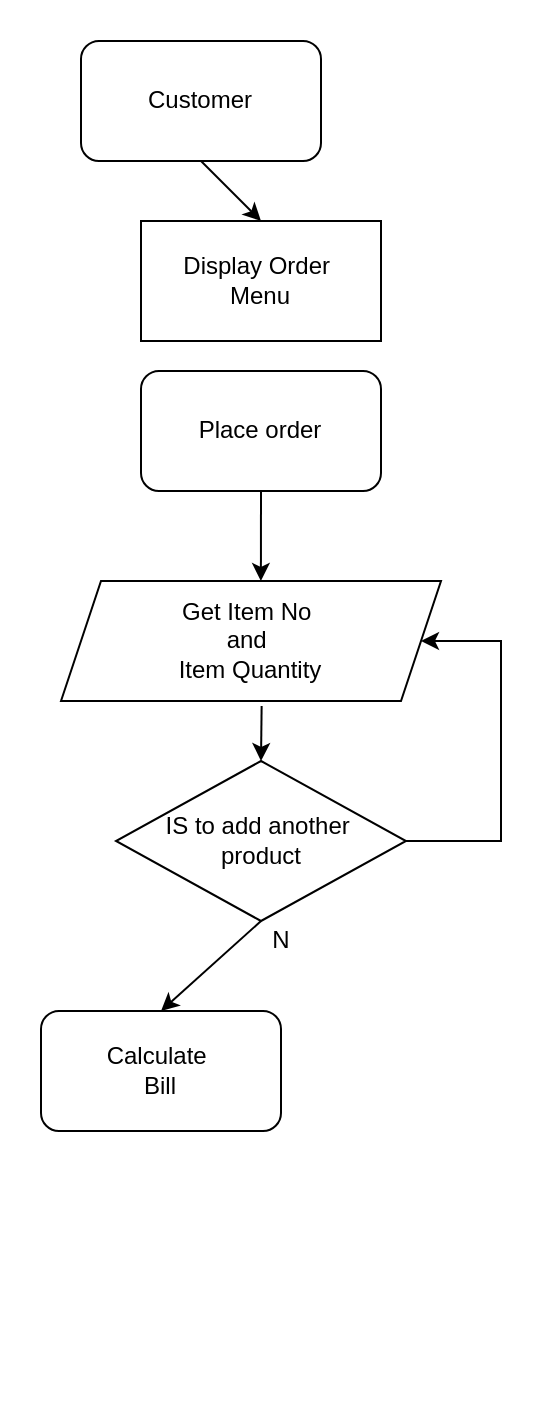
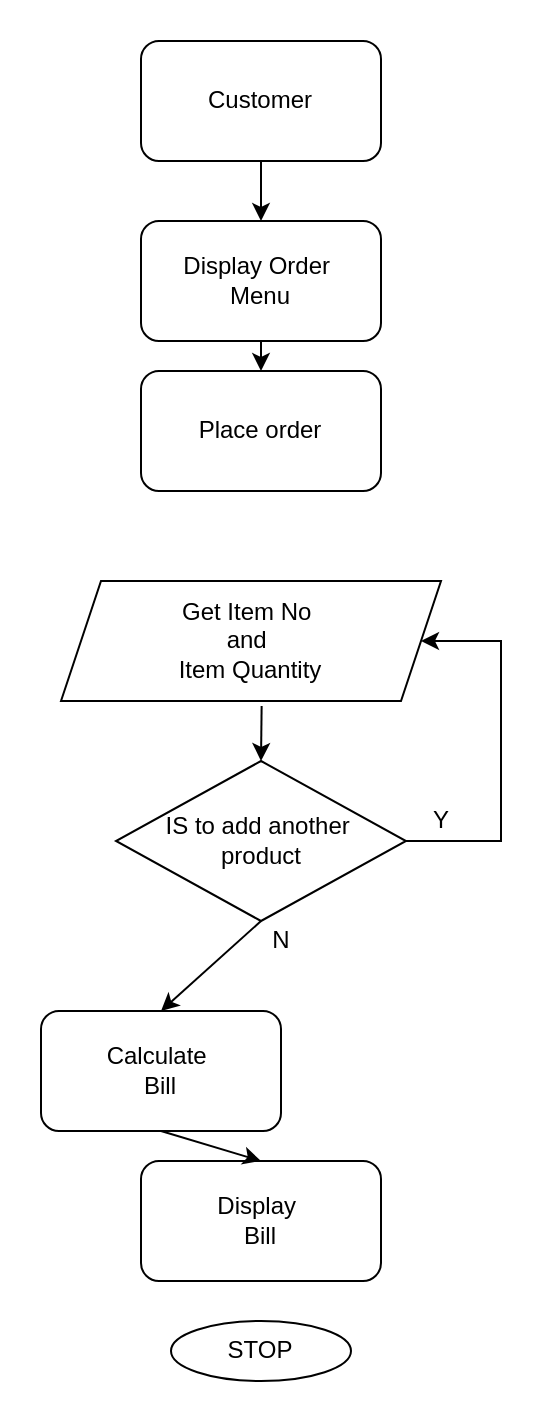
node "Customer": moved (201, 101) -> (261, 101)
node "Display Order Menu": shape rectangle -> rounded rectangle
edge "Display Order Menu" -> "Place order": added
edge "Place order" -> "Get Item No and Item Quantity": removed
node "Y": added
edge "Calculate Bill" -> "Display Bill": added
node "Display Bill": added
node "STOP": added
